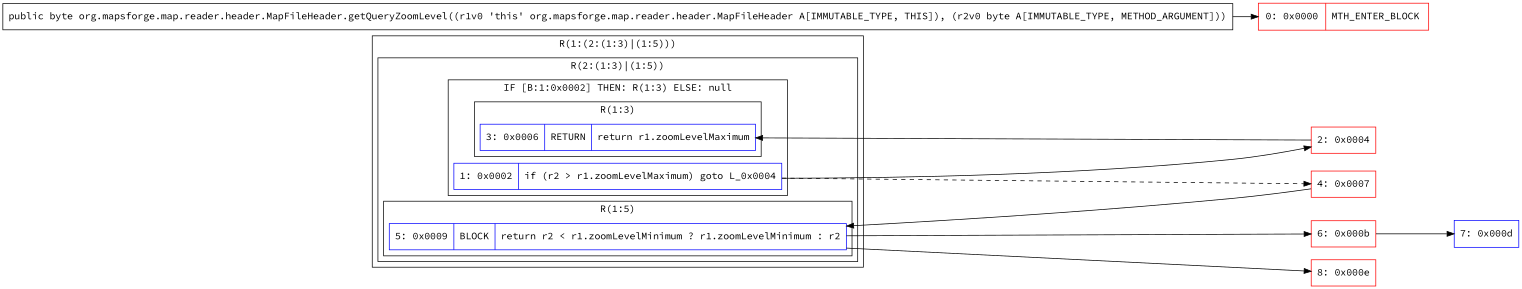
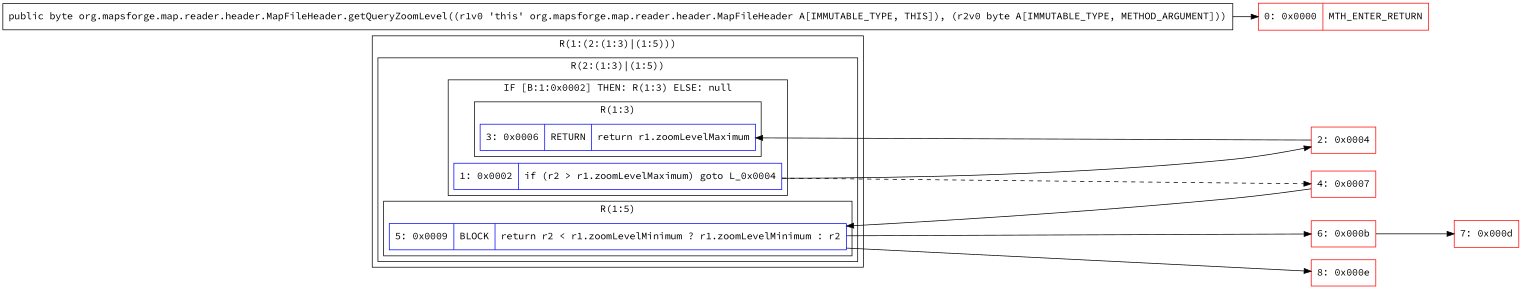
node "0: 0x0000": text "MTH_ENTER_BLOCK" -> "MTH_ENTER_RETURN"
node "7: 0x000d": color blue -> red
